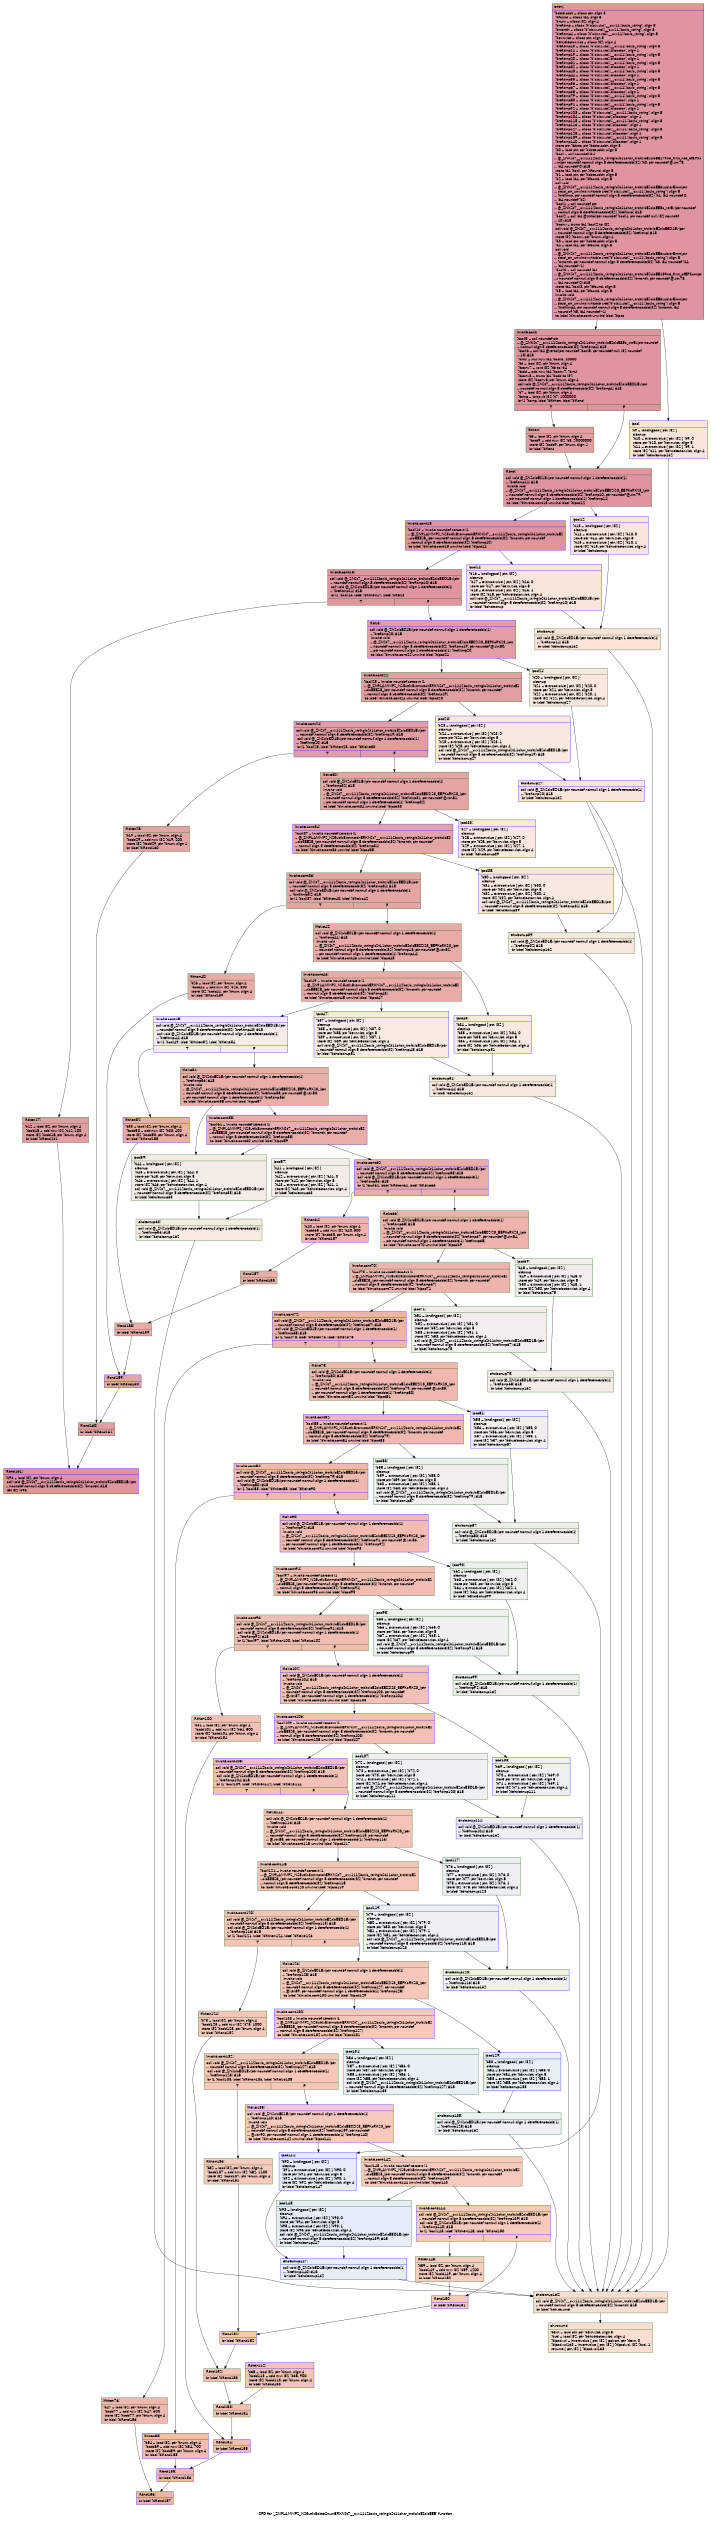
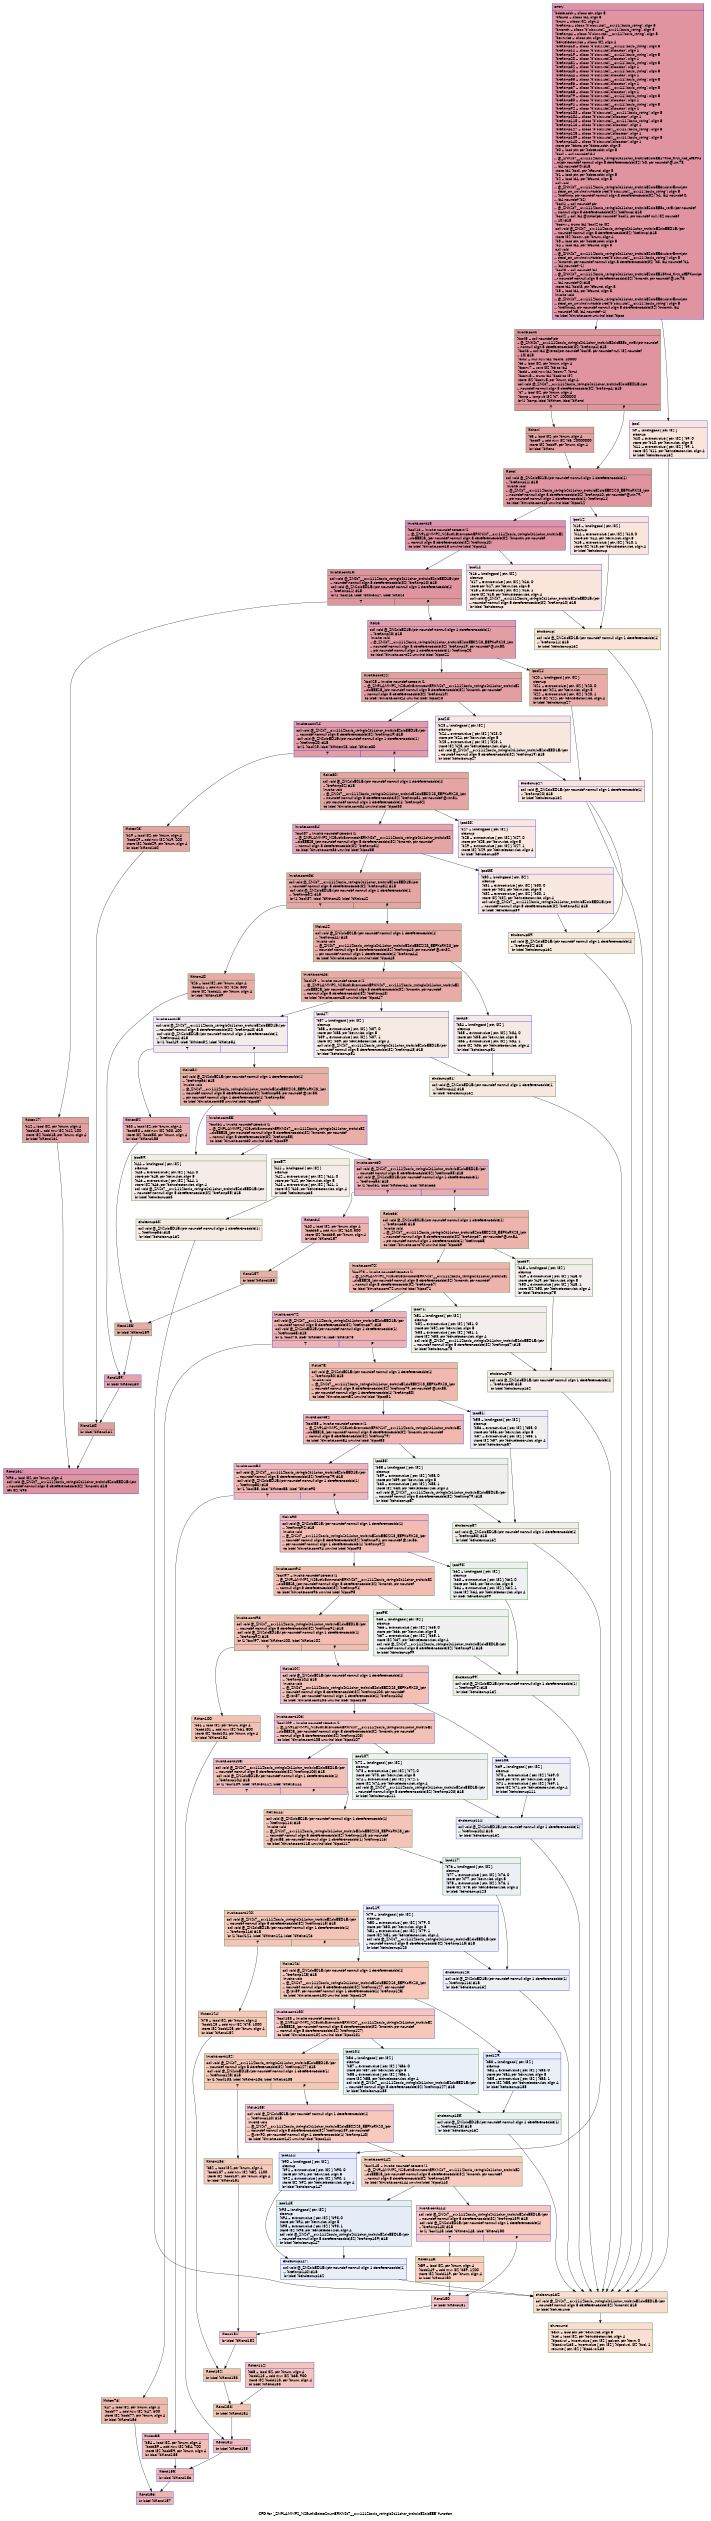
node "lpad21:": fillcolor #f2cab570 -> #cc403a70
edge "lpad59:" -> "ehcleanup63:": removed
node "invoke.cont118:": removed
